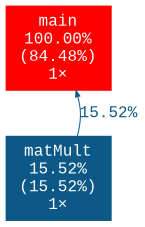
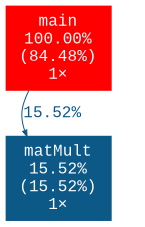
edge "matMult 15.52% (15.52%) 1×" -> "main 100.00% (84.48%) 1×": reversed
